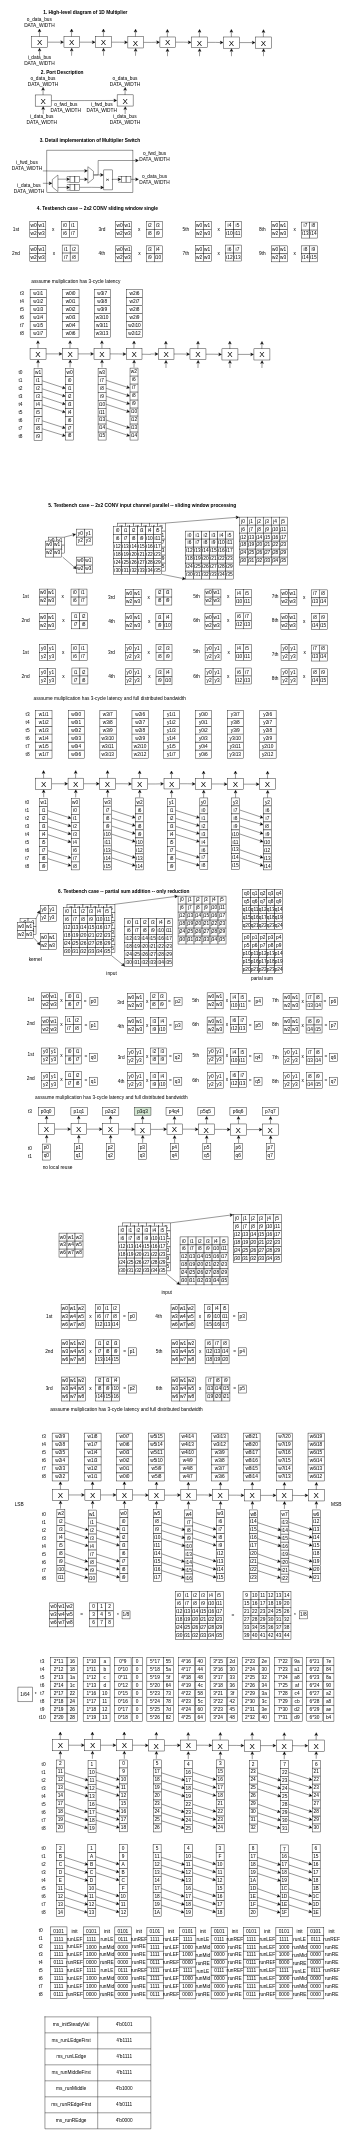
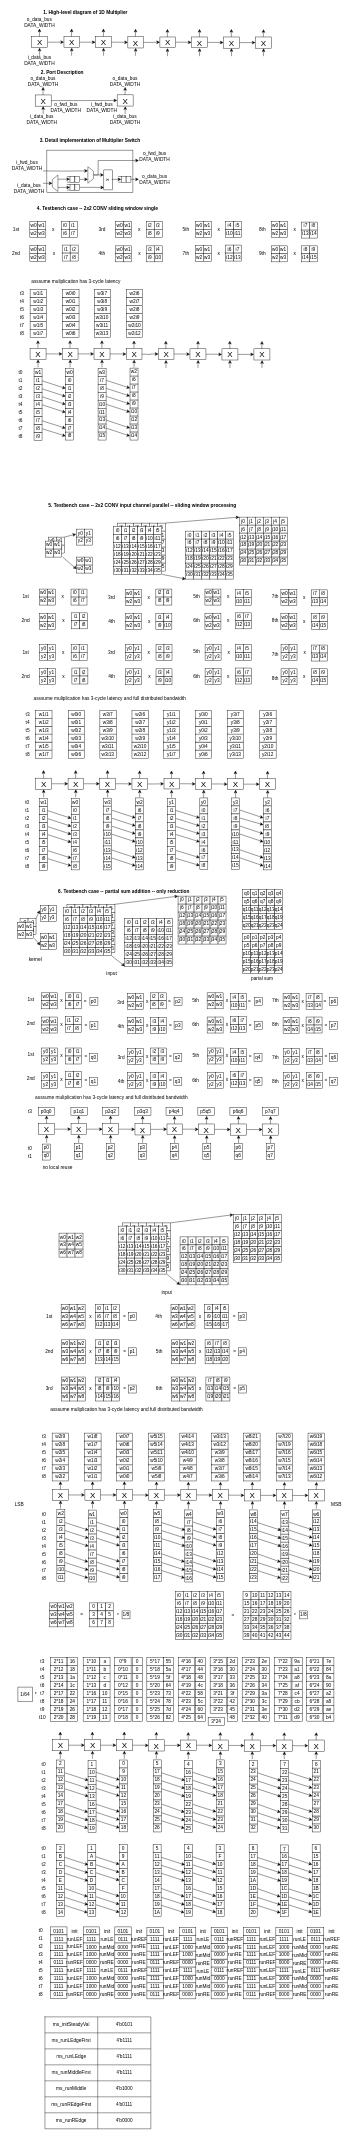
node "p3q3": fillcolor #d5e8d4 -> #ffffff
node "3*24": moved (218, 1718) -> (216, 1722)
